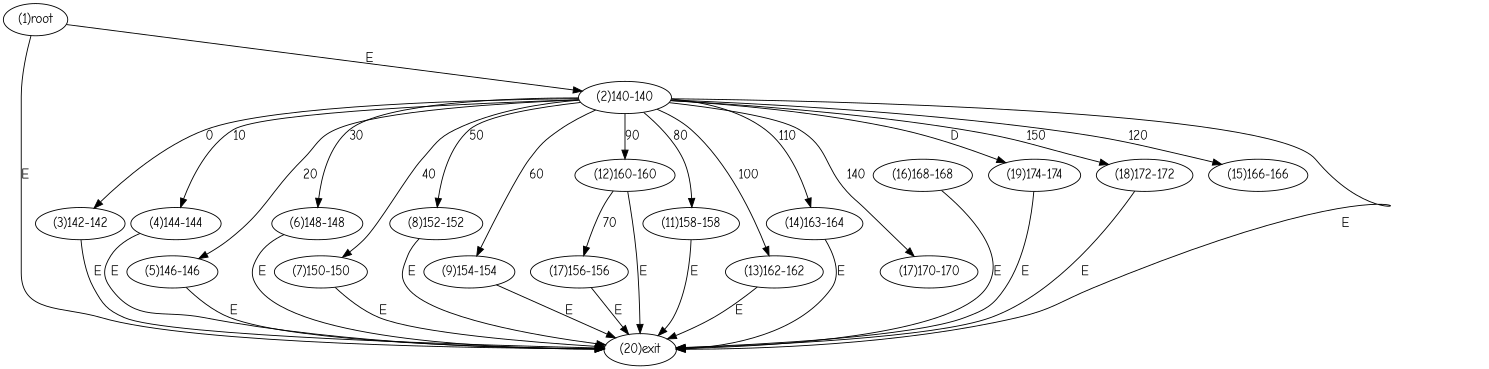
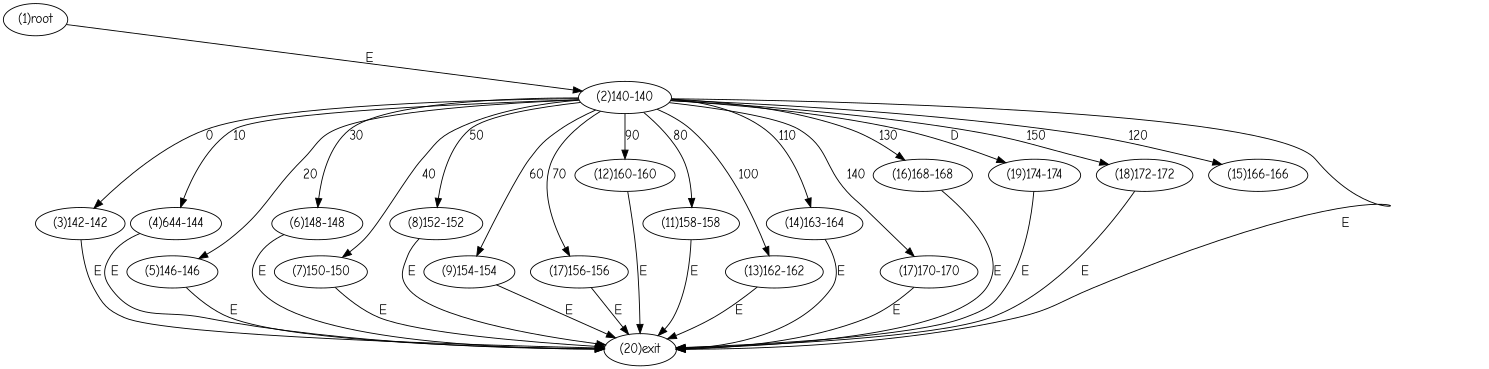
edge "(2)140-140" -> "(16)168-168": added, label "130"
edge "(12)160-160" -> "(17)156-156": now "(2)140-140" -> "(17)156-156"
node "(4)144-144": label "(4)144-144" -> "(4)644-144"
edge "(1)root" -> "(20)exit": now "(17)170-170" -> "(20)exit"
